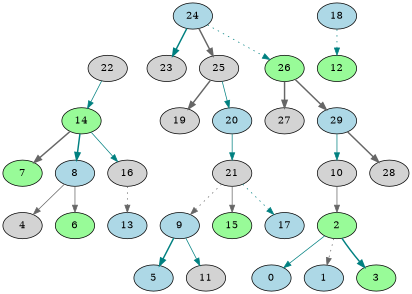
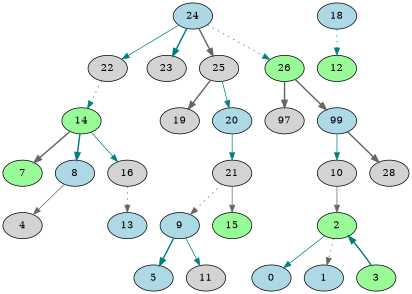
edge "24" -> "22": added
edge "22" -> "14": style solid -> dotted
node "27": label "27" -> "97"
node "29": label "29" -> "99"
node "6": removed
node "17": removed
edge "2" -> "3": reversed
